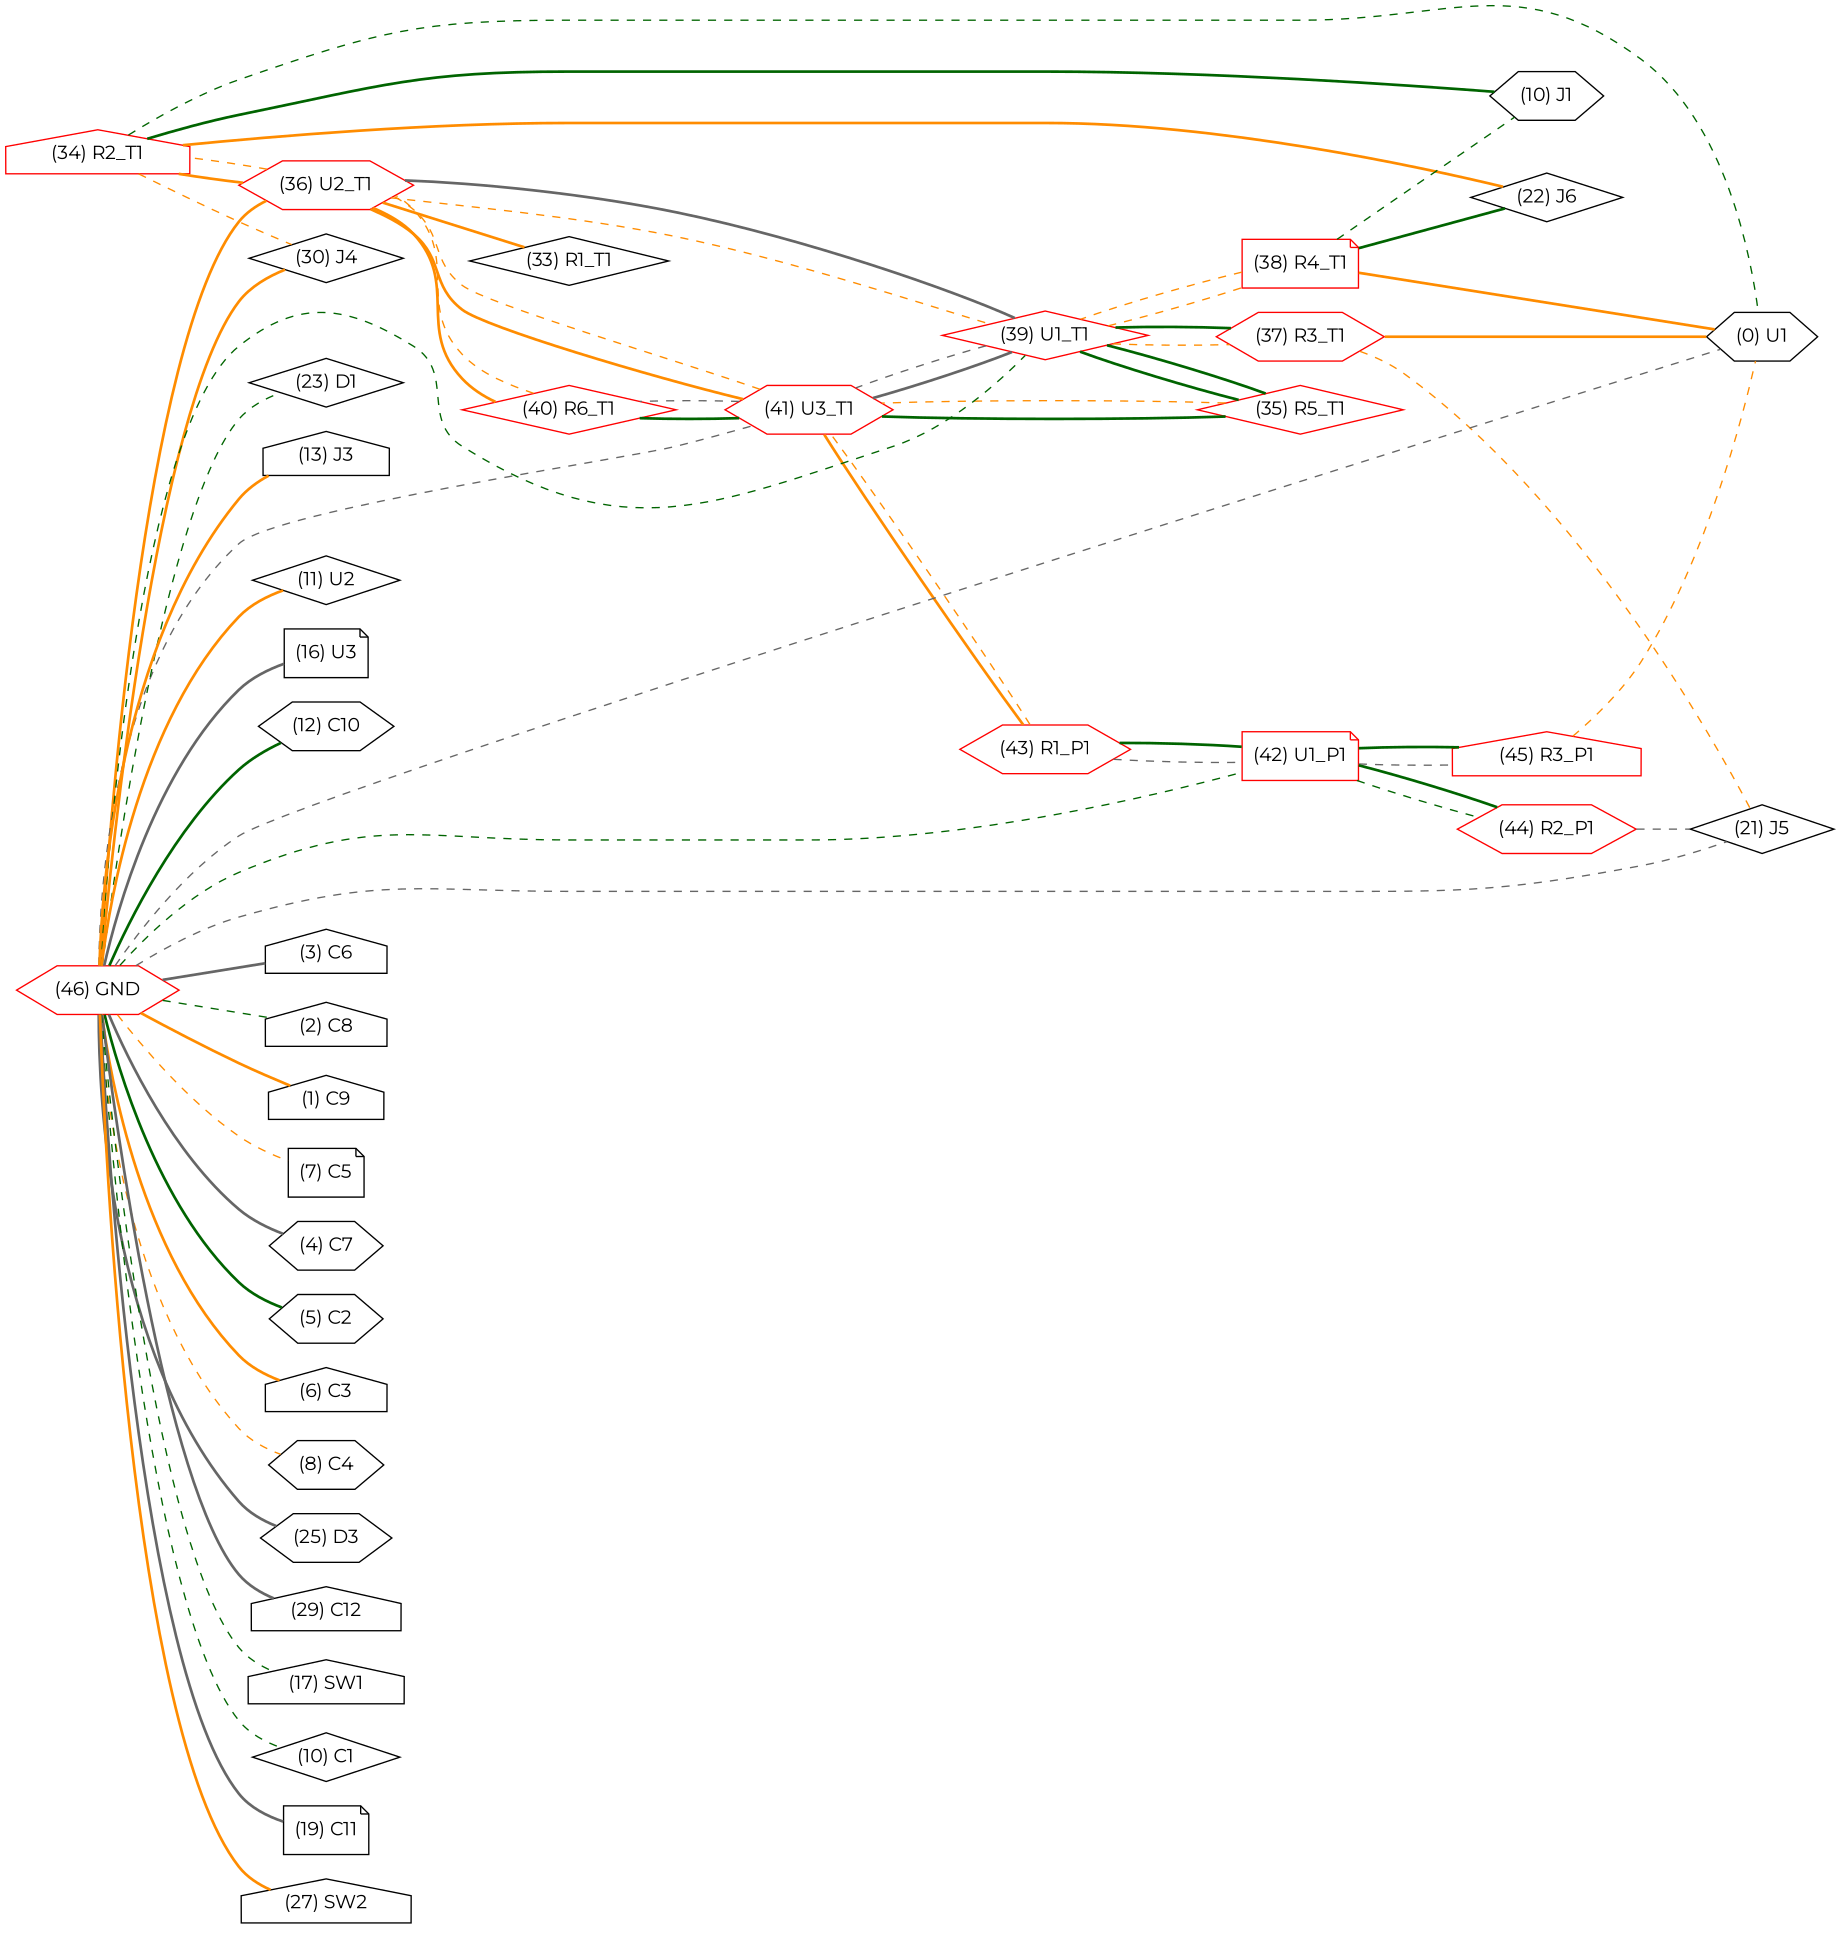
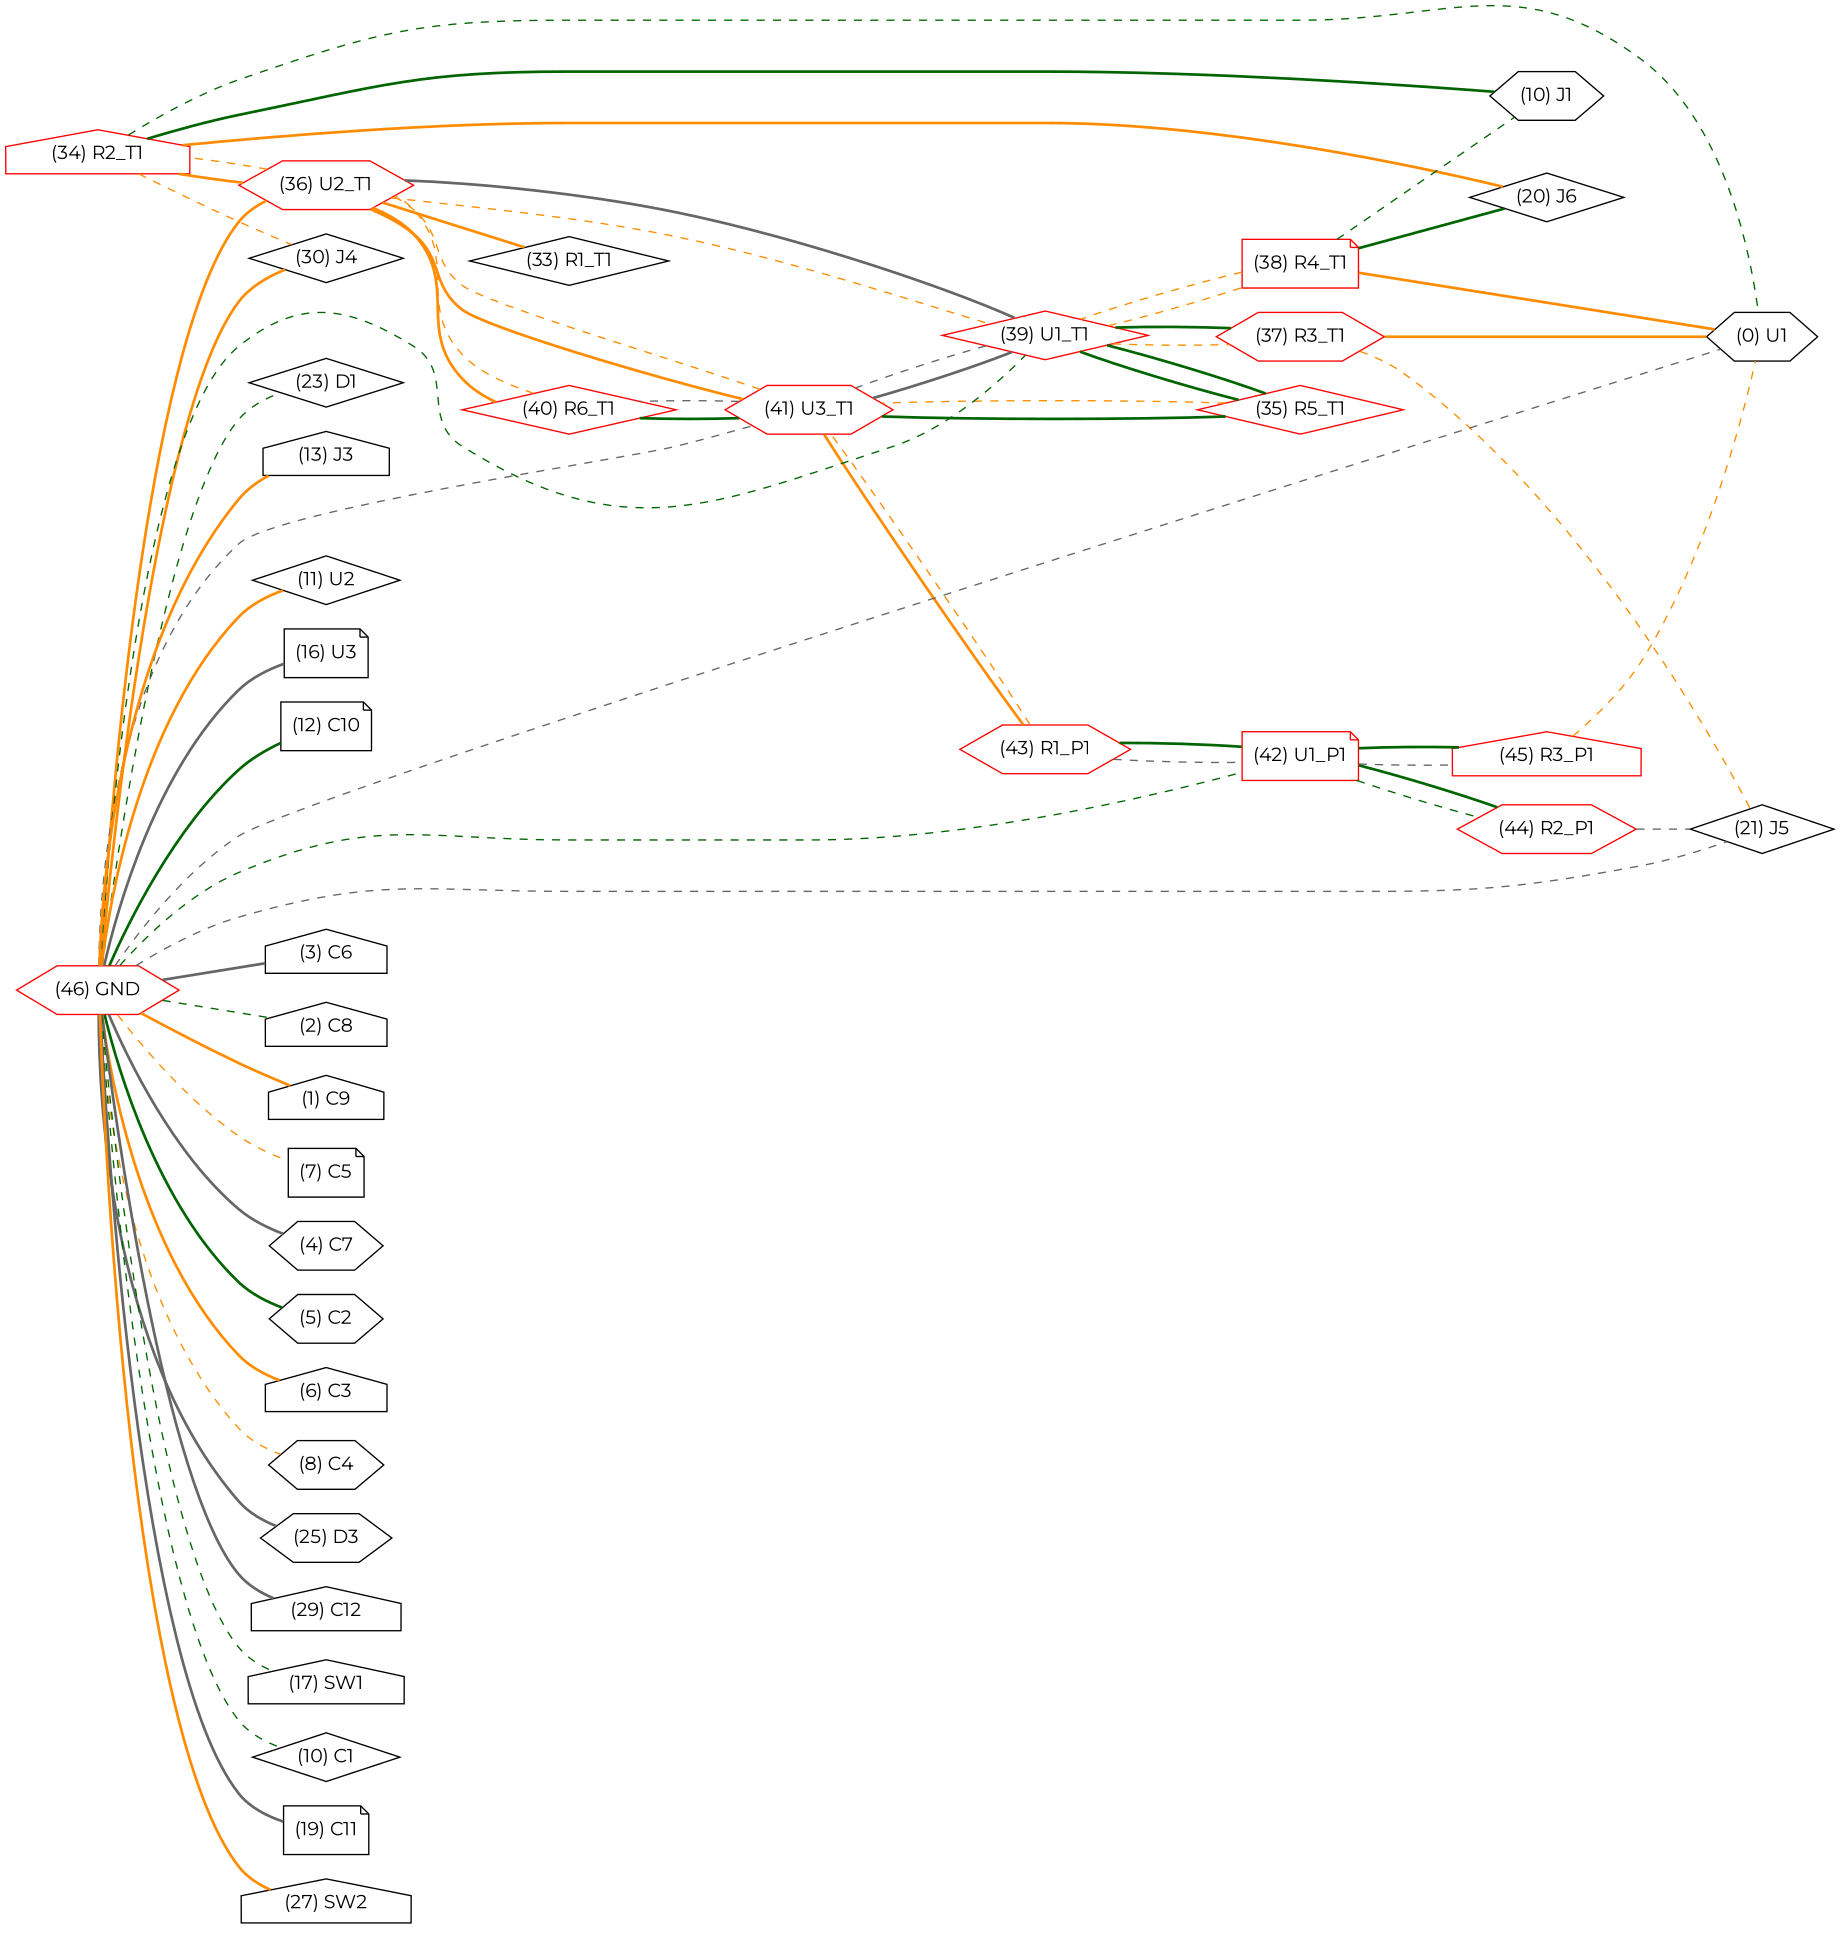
node "(22) J6": label "(22) J6" -> "(20) J6"
node "(12) C10": shape hexagon -> note
